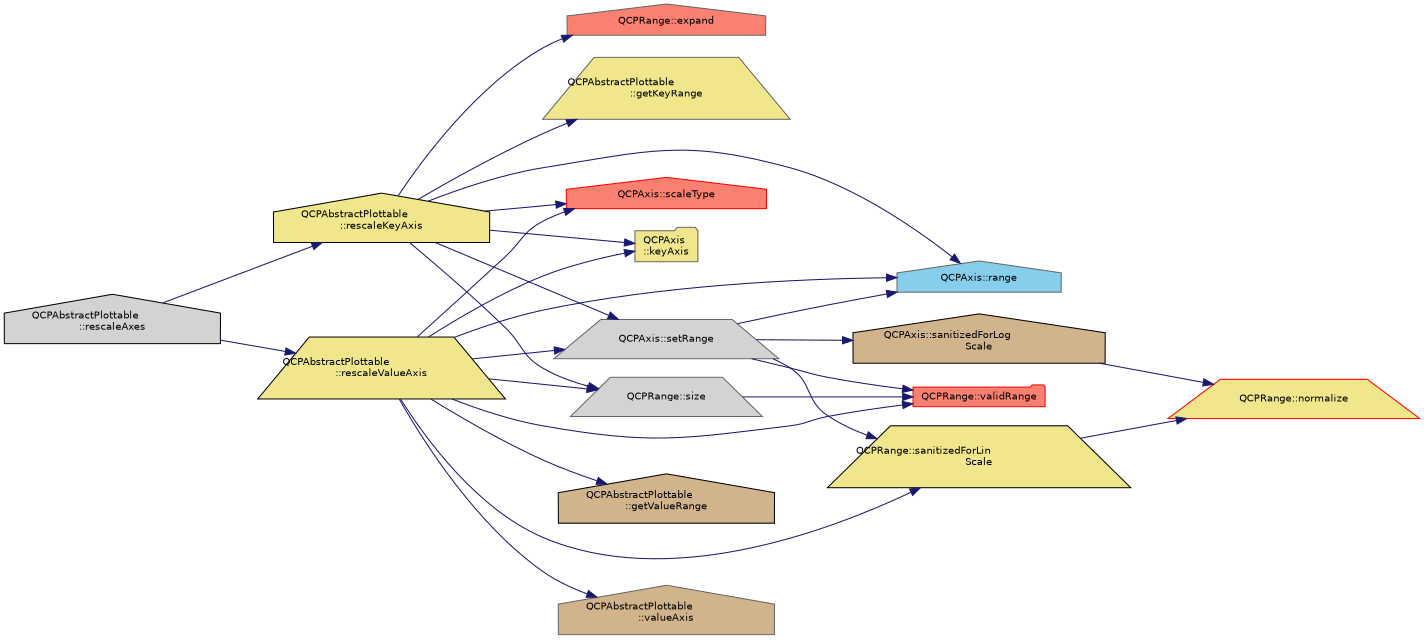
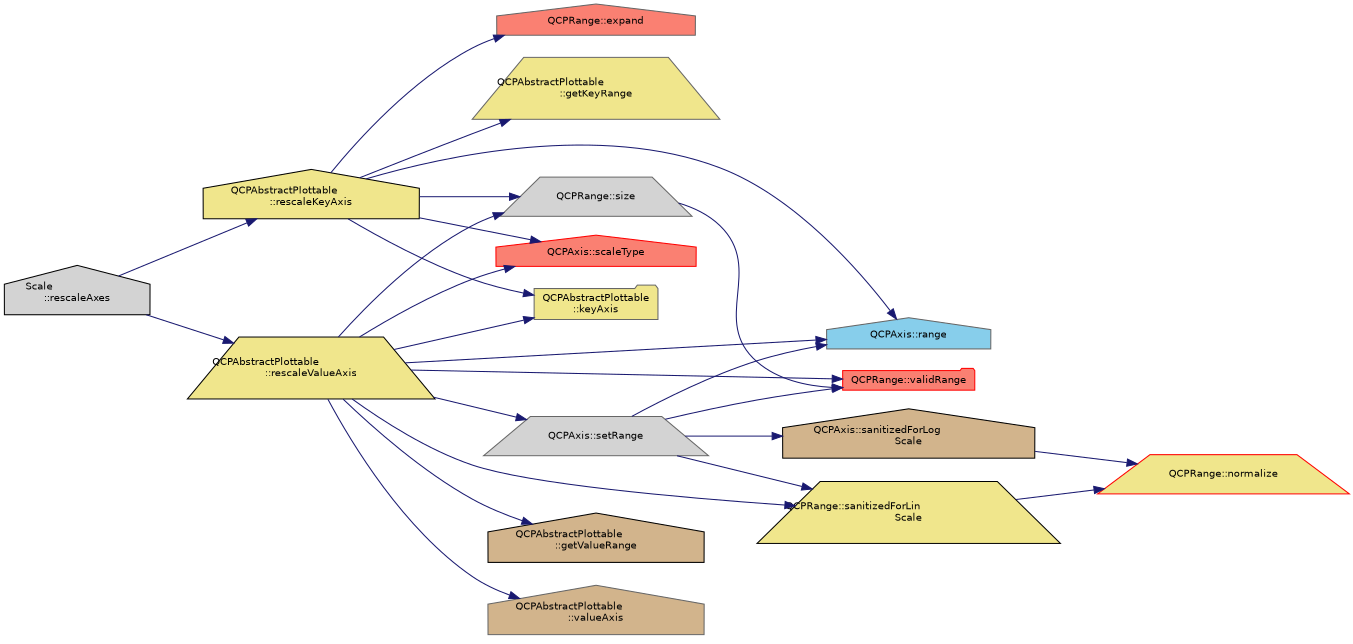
node "QCPAxis ::keyAxis": label "QCPAxis ::keyAxis" -> "QCPAbstractPlottable ::keyAxis"
edge "QCPAbstractPlottable ::rescaleKeyAxis" -> "QCPAxis::setRange": removed
node "QCPAbstractPlottable ::rescaleAxes": label "QCPAbstractPlottable ::rescaleAxes" -> "Scale ::rescaleAxes"
